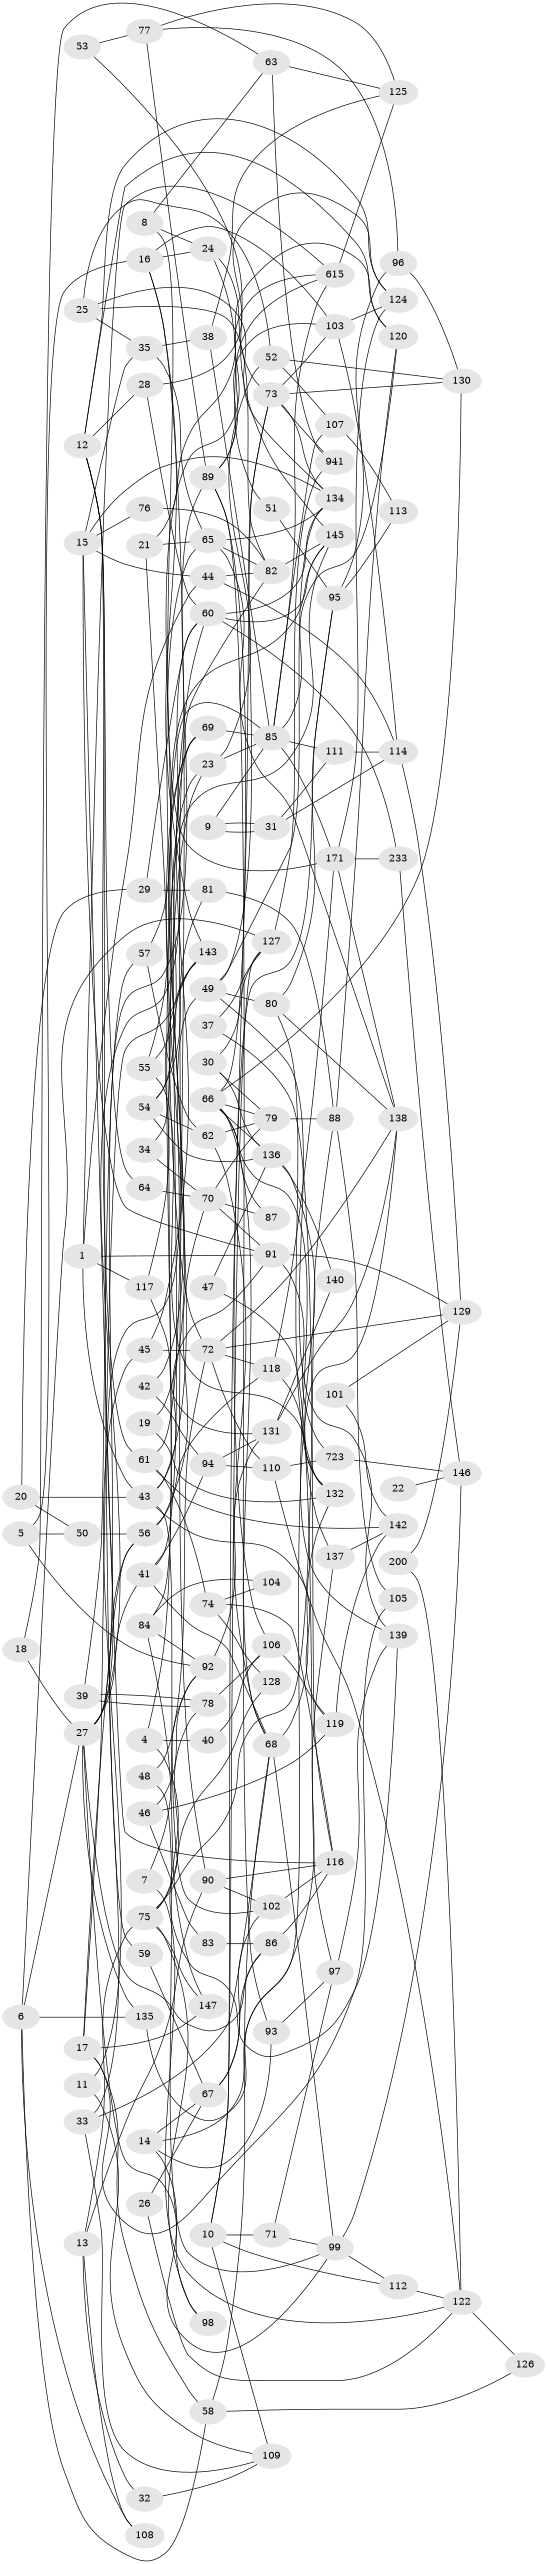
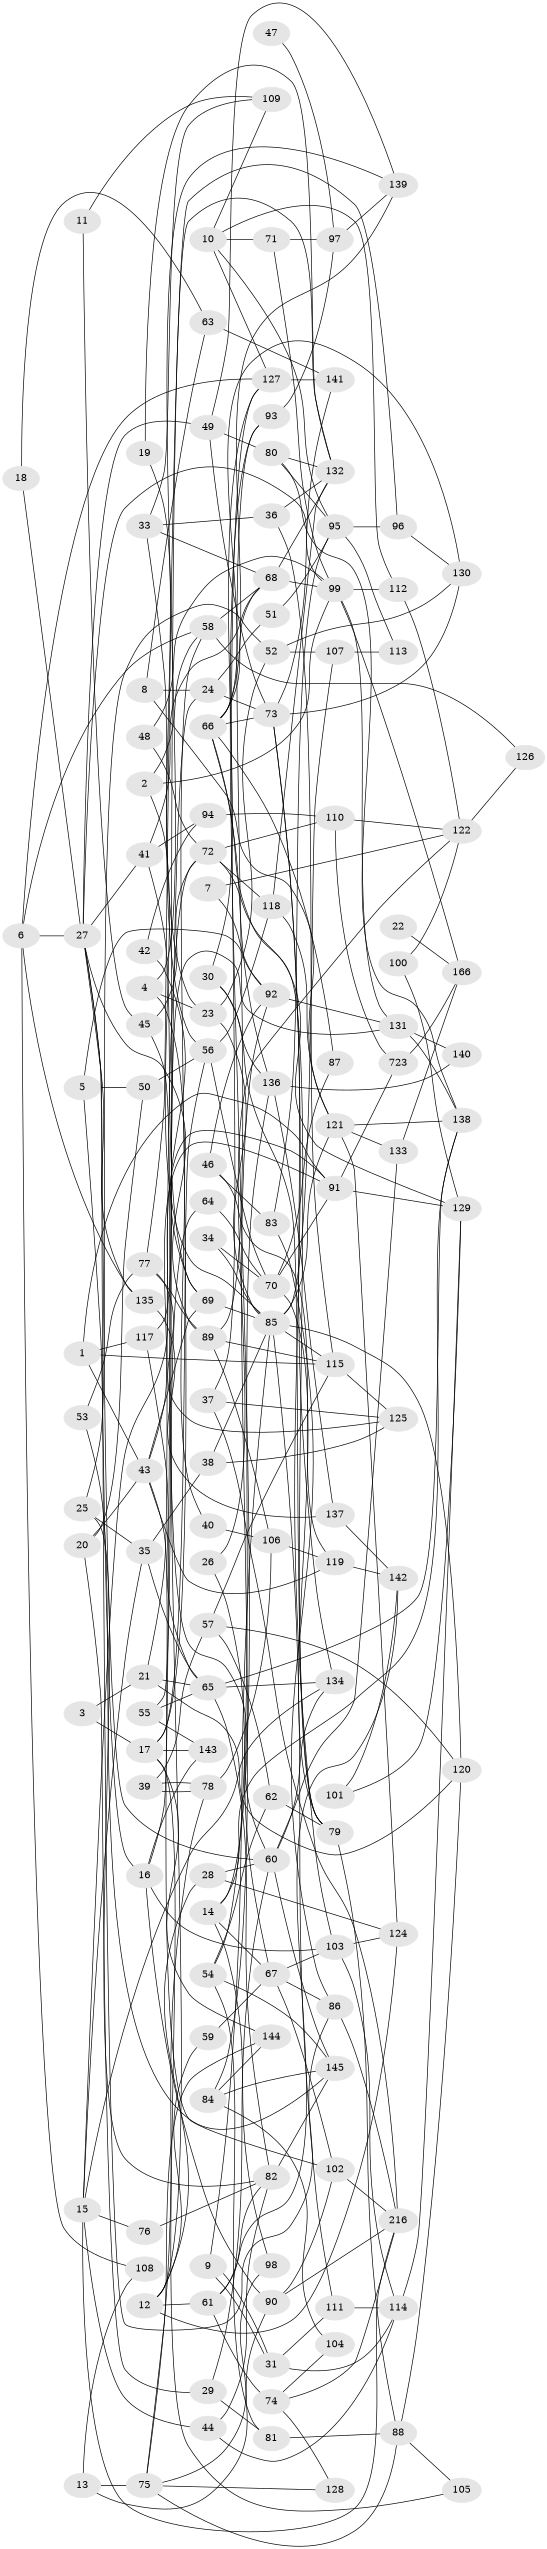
edge "63" -- "125": now "37" -- "125"
edge "120" -- "12": now "120" -- "57"
node "615": label "615" -> "115"
edge "25" -- "134": removed
edge "103" -- "89": now "103" -- "67"
node "941": label "941" -> "141"
node "36": added
edge "134" -- "49": removed
node "2": added
edge "95" -- "83": added
node "171": label "171" -> "121"
node "233": label "233" -> "133"
edge "44" -- "1": removed
edge "143" -- "117": now "65" -- "117"
edge "138" -- "72": removed
edge "136" -- "47": removed
edge "62" -- "68": removed
edge "131" -- "94": now "131" -- "99"
node "146": label "146" -> "166"
node "200": label "200" -> "100"
node "3": added
node "116": label "116" -> "216"
node "147": label "147" -> "144"
node "32": removed
